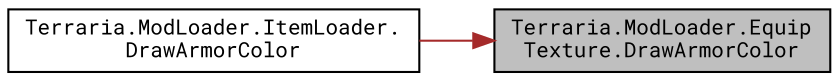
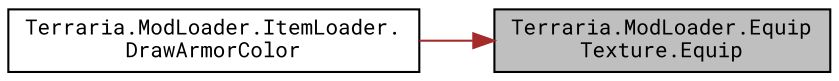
node "Terraria.ModLoader.Equip Texture.DrawArmorColor": label "Terraria.ModLoader.Equip Texture.DrawArmorColor" -> "Terraria.ModLoader.Equip Texture.Equip"
